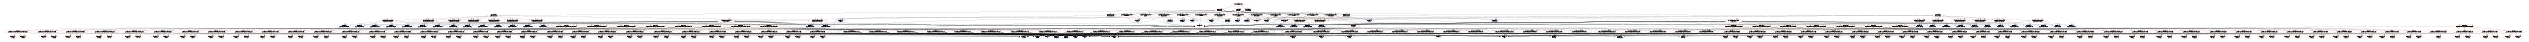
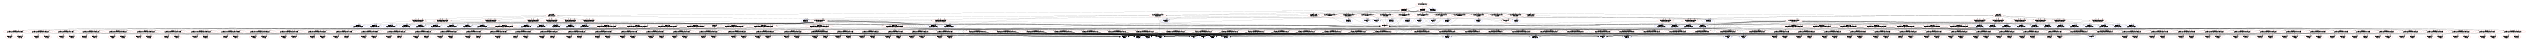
node "RooRealSumPdf lumi_In": label "RooRealSumPdf lumi_In" -> "RooRealVar lumi_In"
node "AsymPow systeff_ChIso_isolatedZGamma_PhoEff": label "AsymPow systeff_ChIso_isolatedZGamma_PhoEff" -> "CMSHistErrorPropagator systeff_ChIso_isolatedZGamma_PhoEff"
node "RooConstVar 0.986270": added
